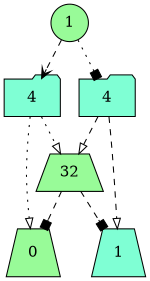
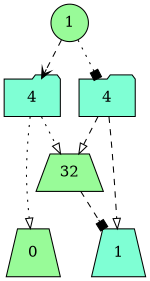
edge "32" -> "0": removed
